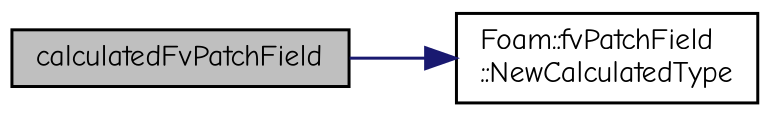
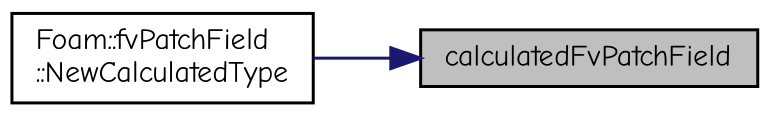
edge "calculatedFvPatchField" -> "Foam::fvPatchField ::NewCalculatedType": reversed
